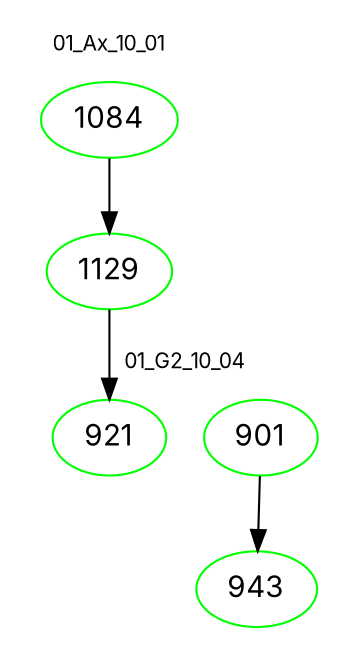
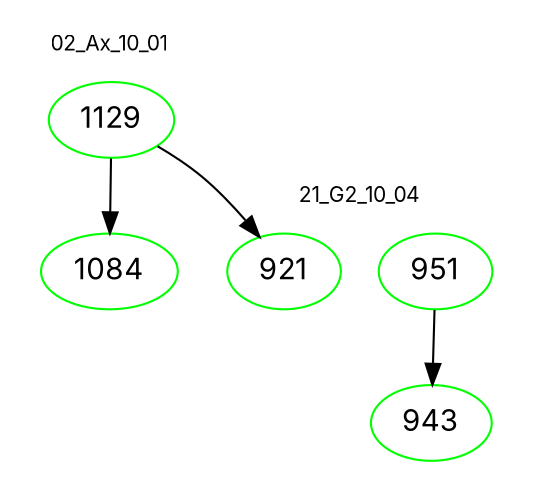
cluster "01_Ax_10_01": label "01_Ax_10_01" -> "02_Ax_10_01"
edge "1084" -> "1129": reversed
cluster "01_G2_10_04": label "01_G2_10_04" -> "21_G2_10_04"
node "901": label "901" -> "951"
